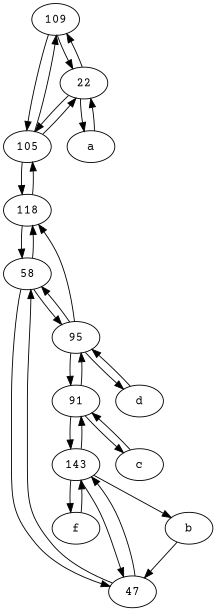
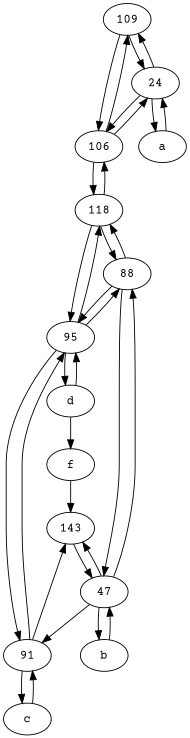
node "22": label "22" -> "24"
node "105": label "105" -> "106"
edge "118" -> "95": added
node "58": label "58" -> "88"
edge "143" -> "91": now "47" -> "91"
edge "143" -> "f": now "d" -> "f"
edge "143" -> "b": now "47" -> "b"
